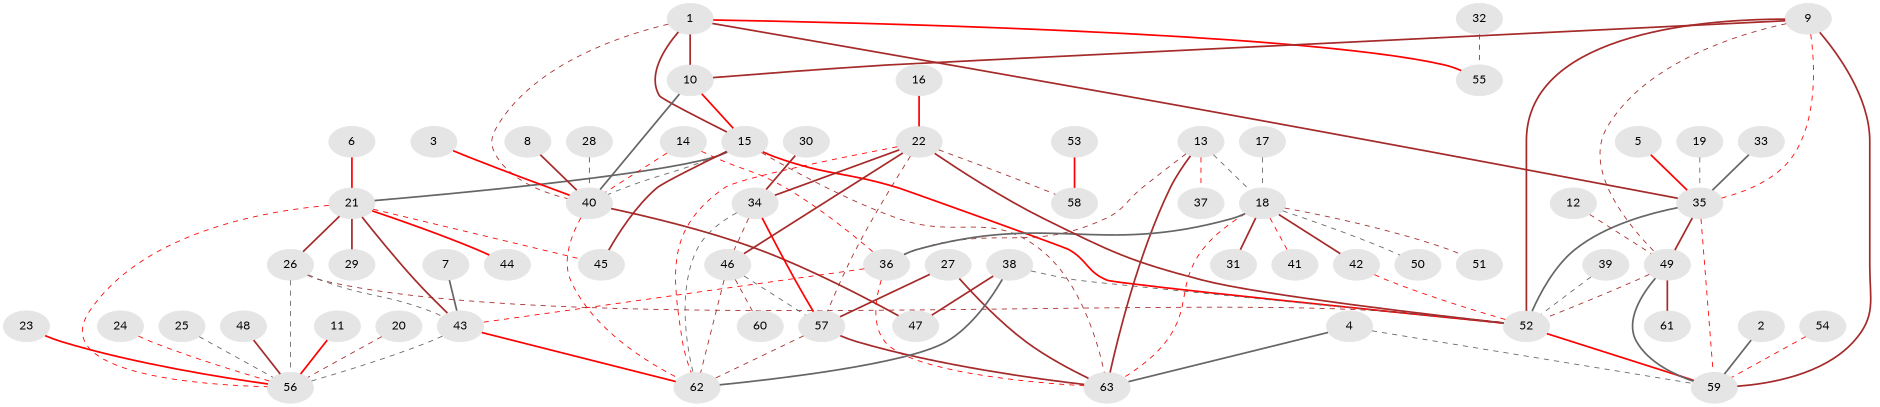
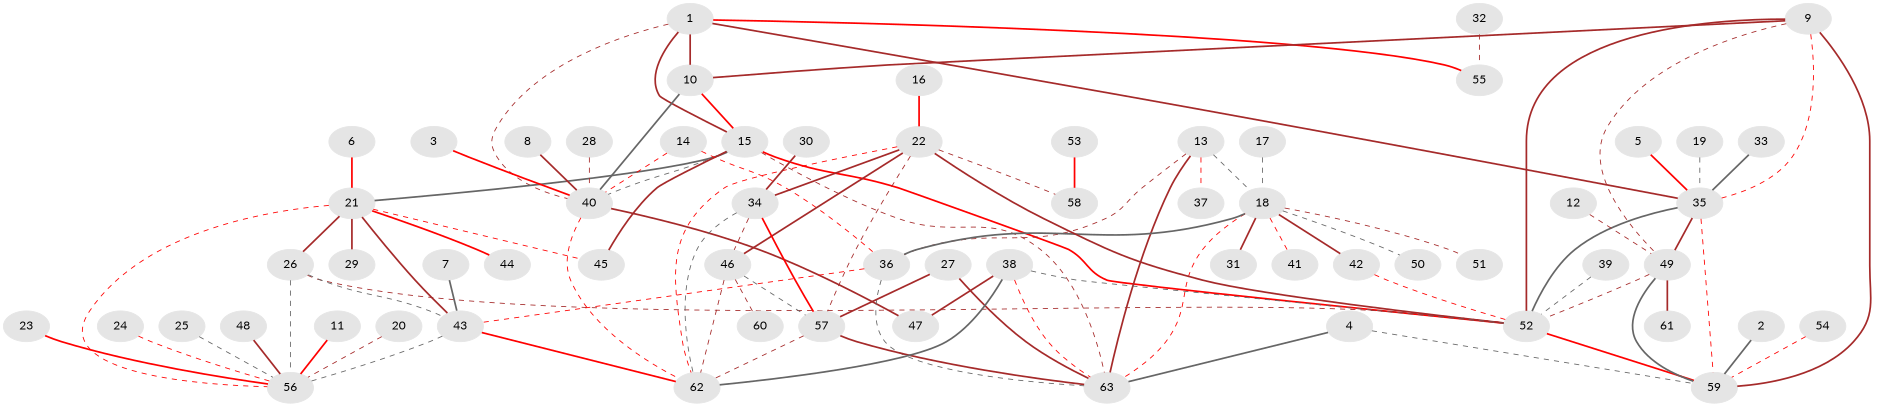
edge "38" -- "63": added
edge "36" -- "63": color red -> gray40
